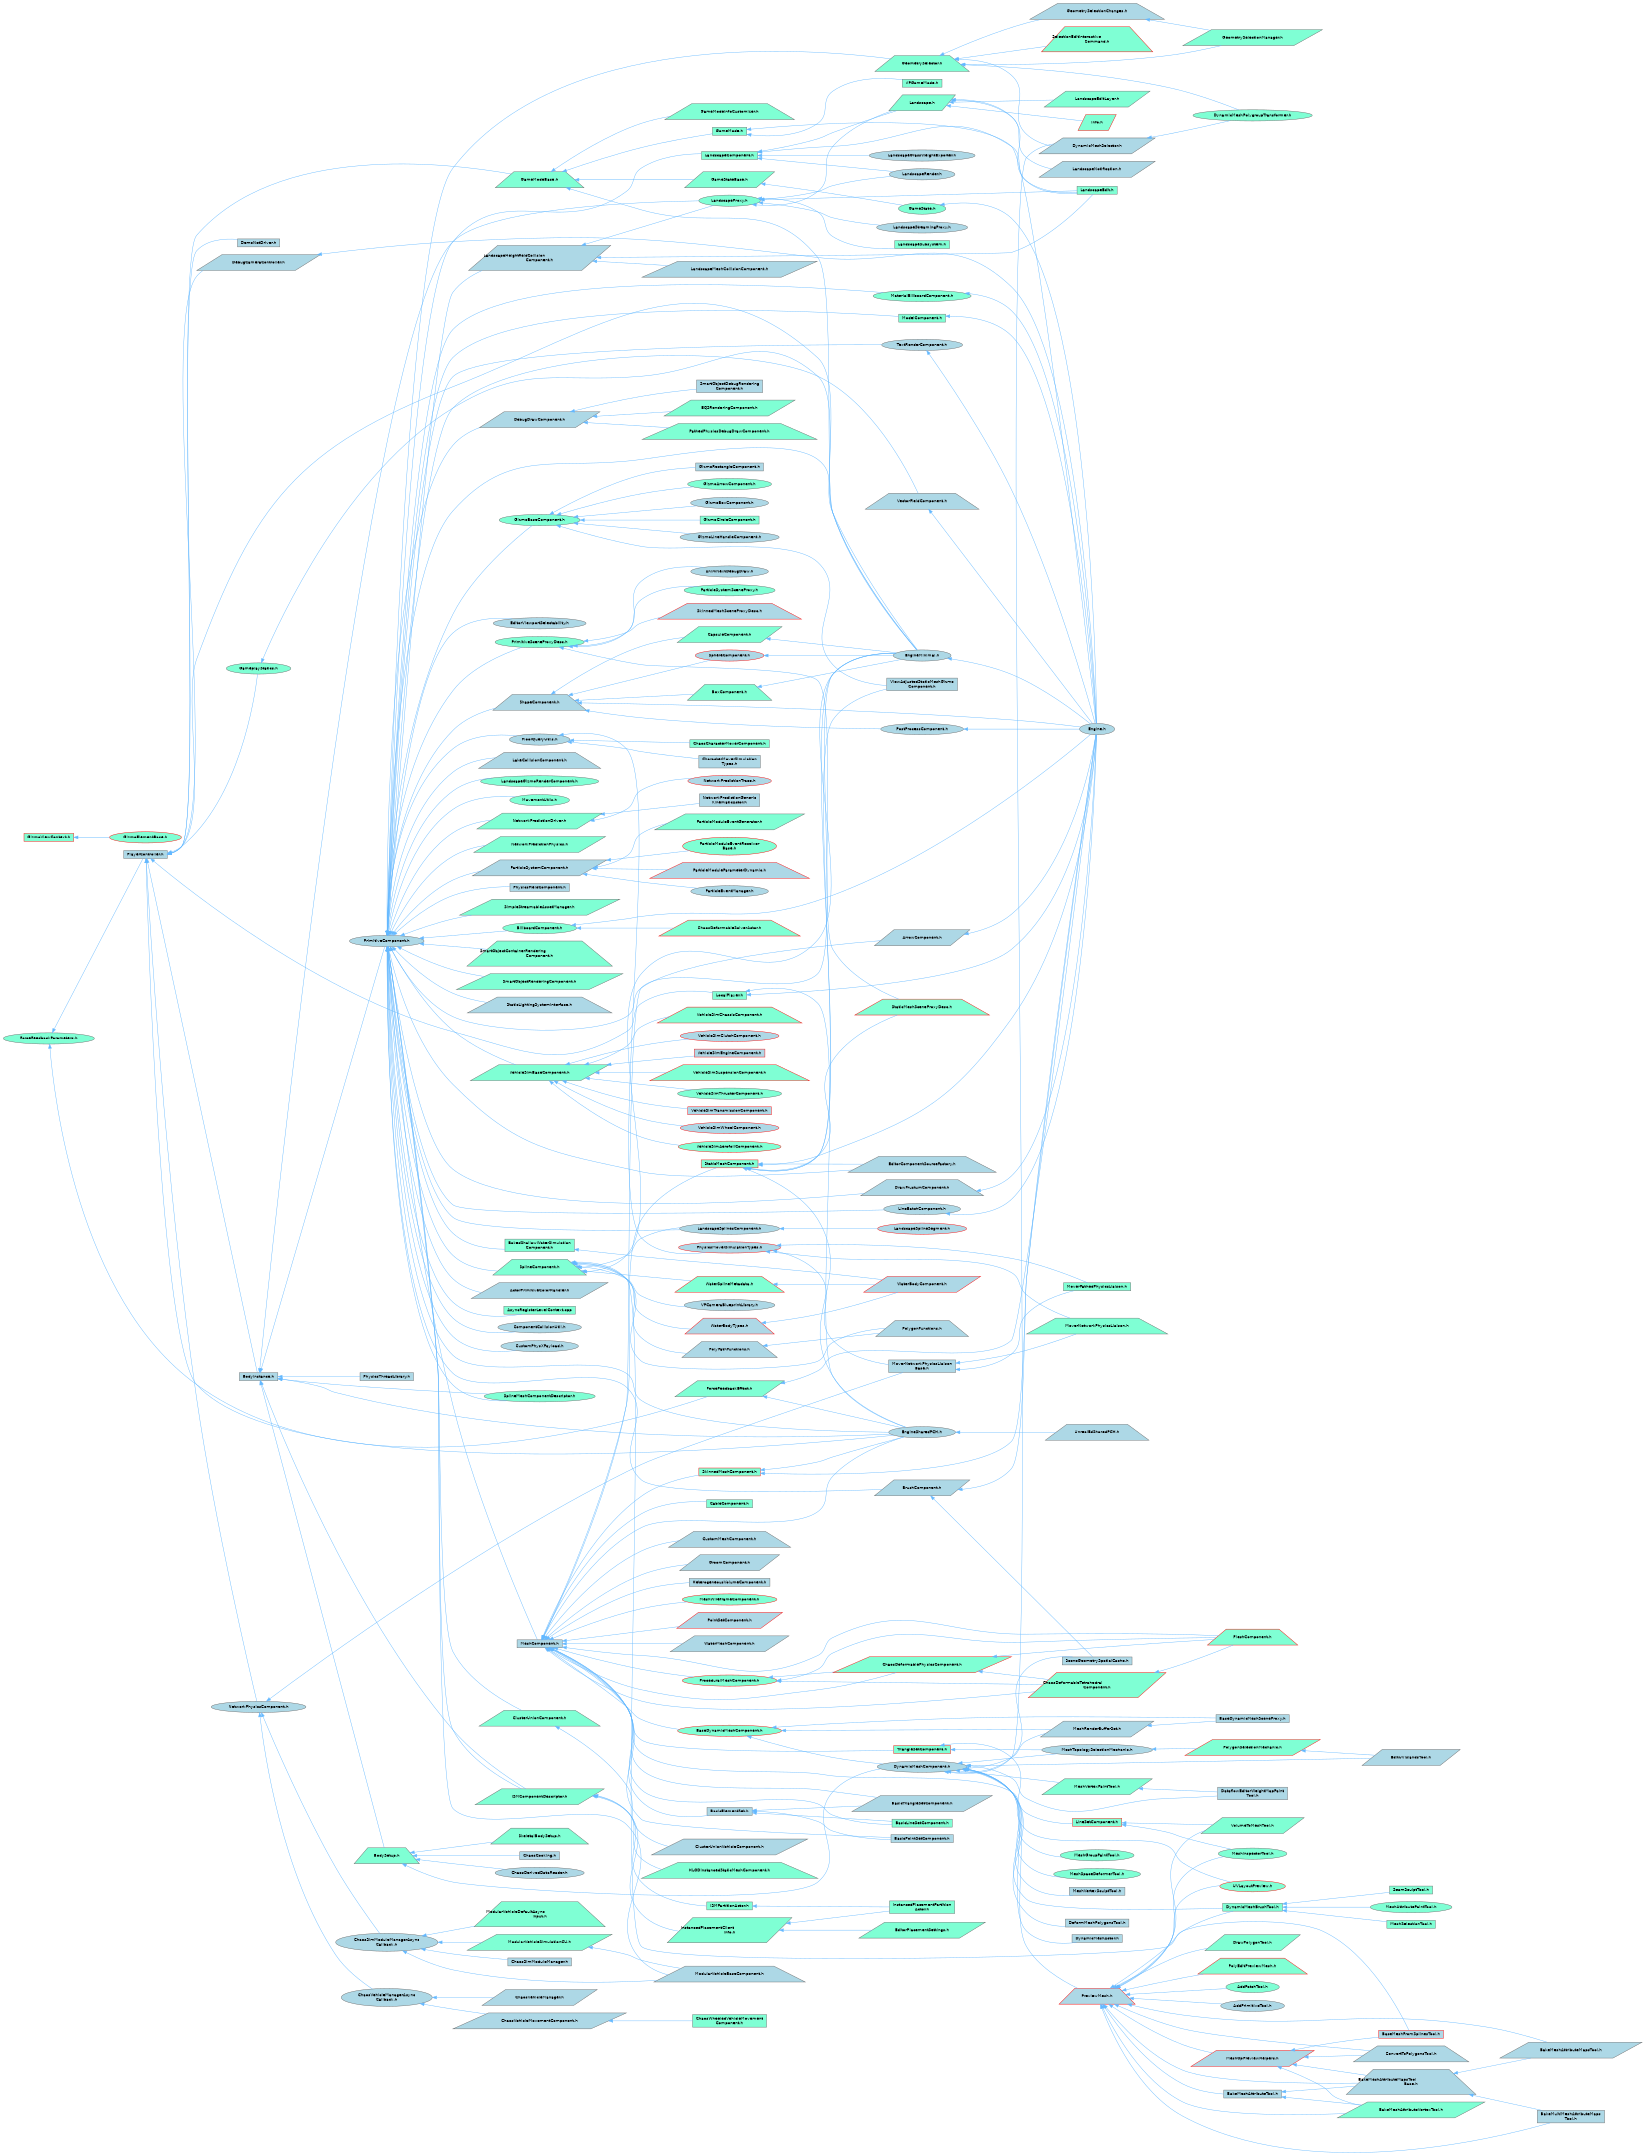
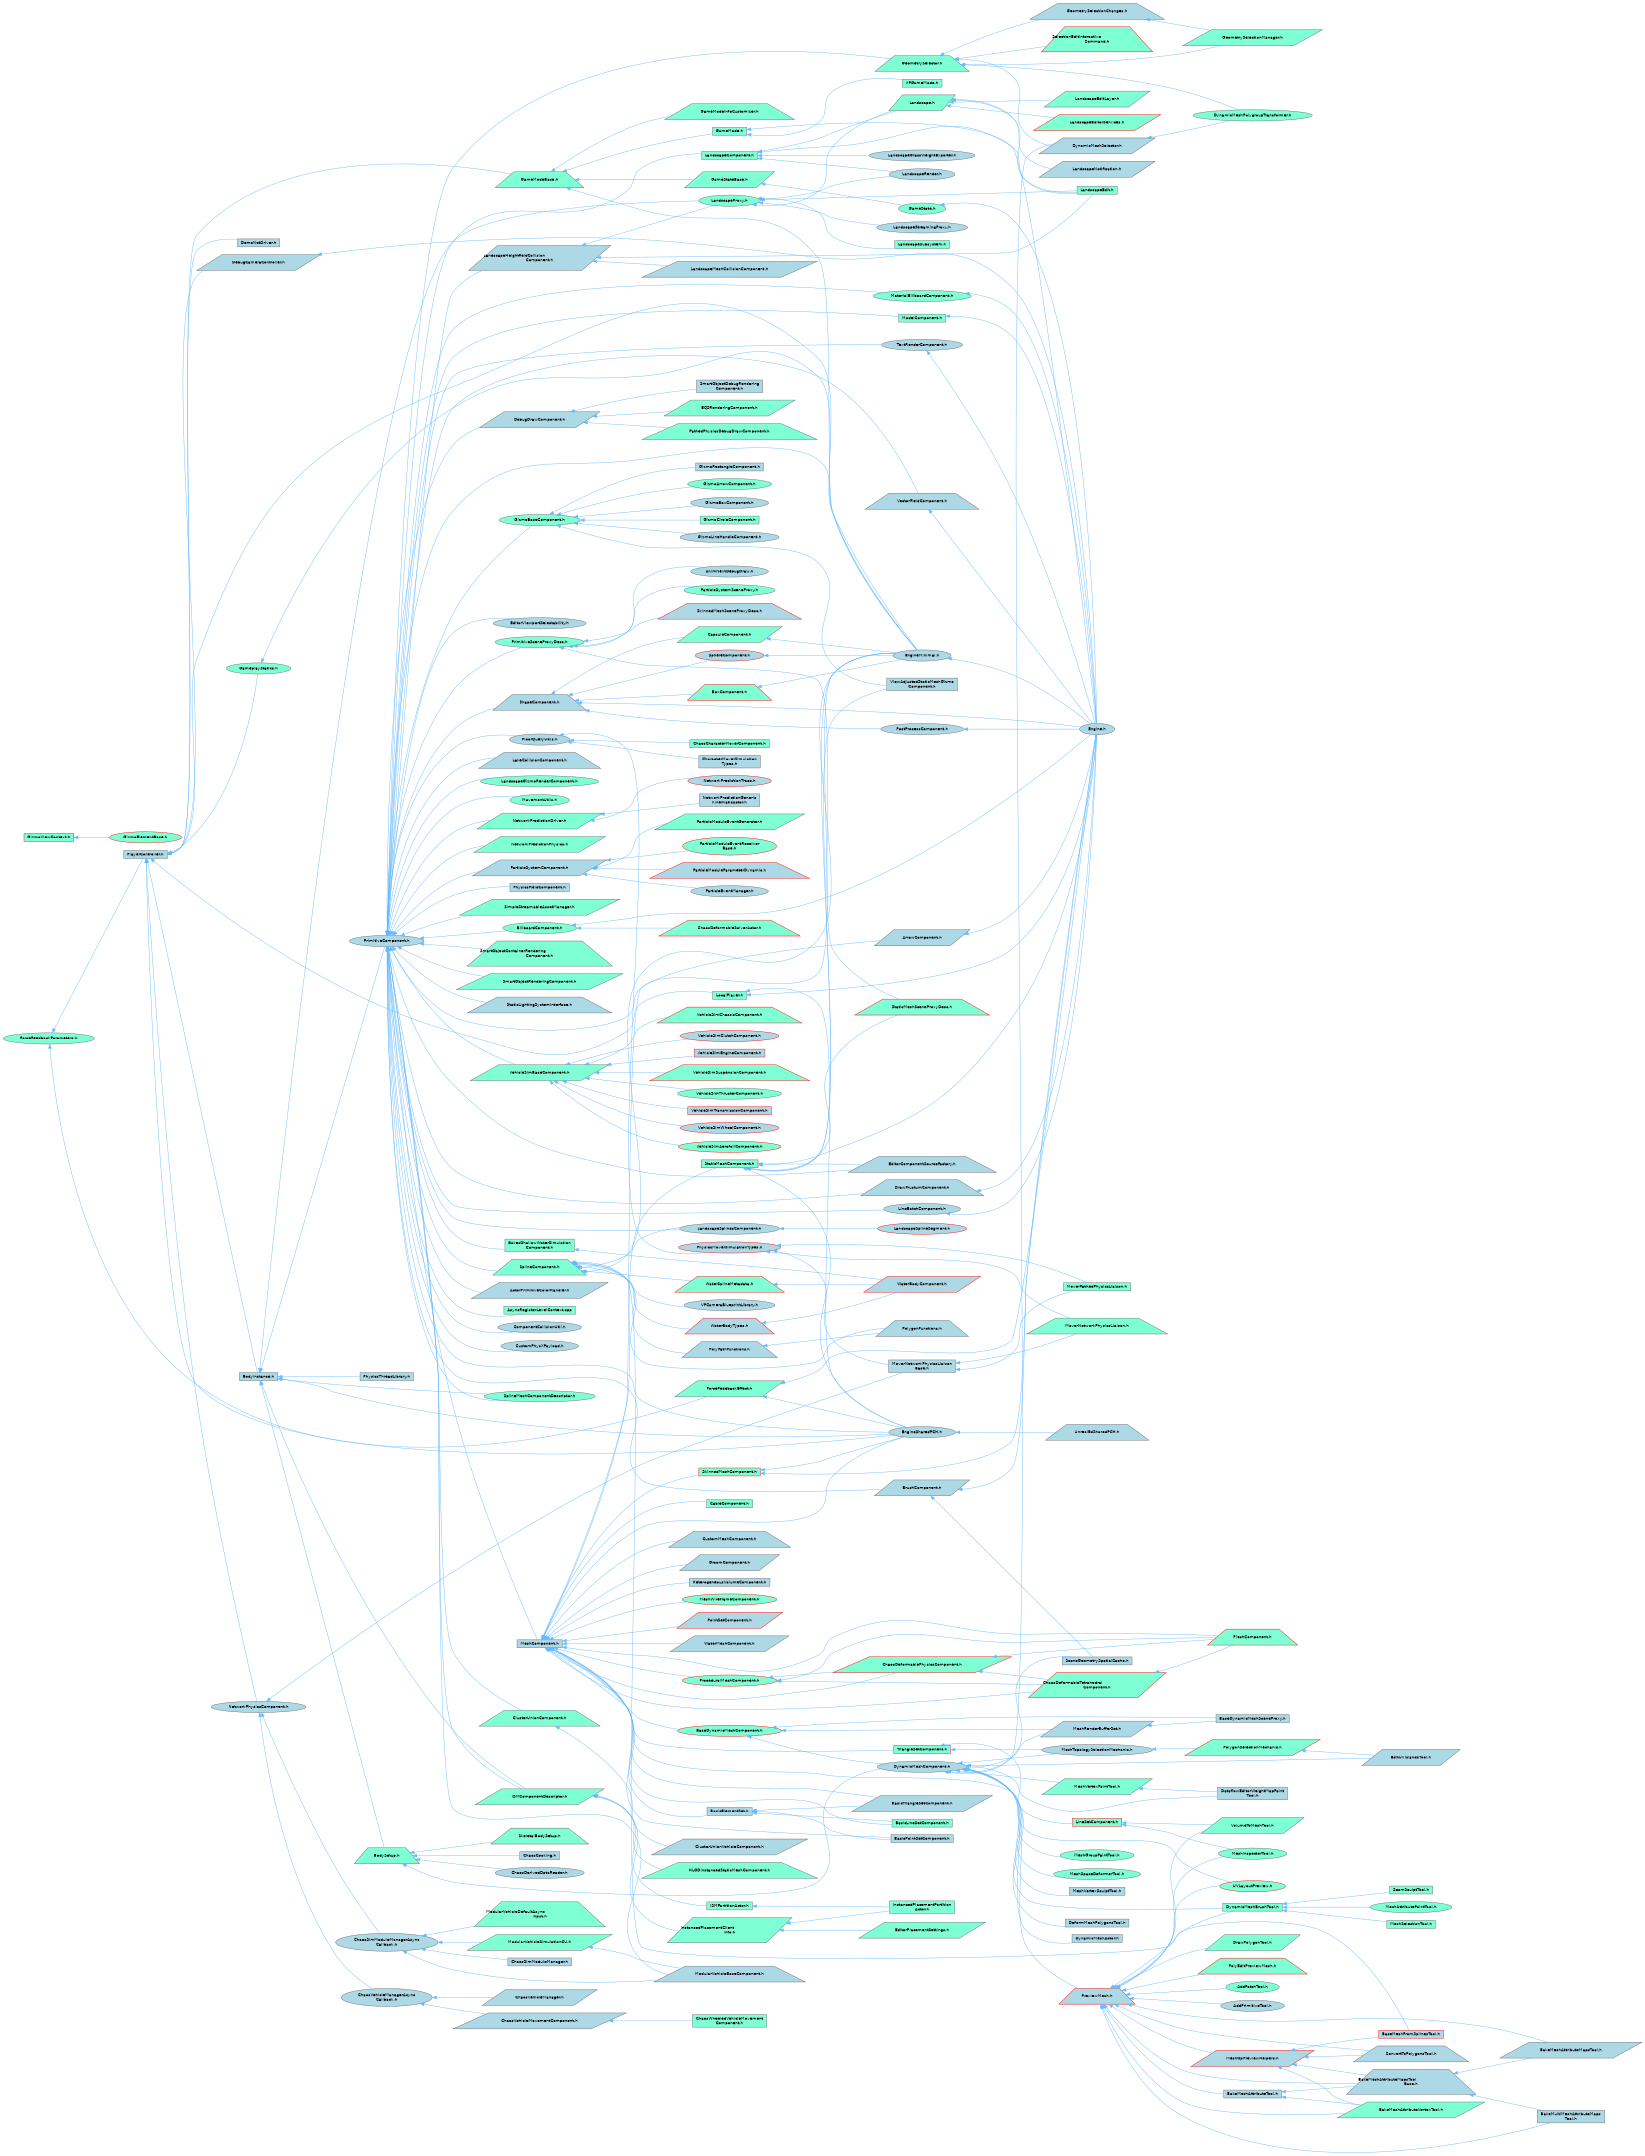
node "Info.h": label "Info.h" -> "LandscapeEditorServices.h"
node "BoxComponent.h": color grey40 -> red
